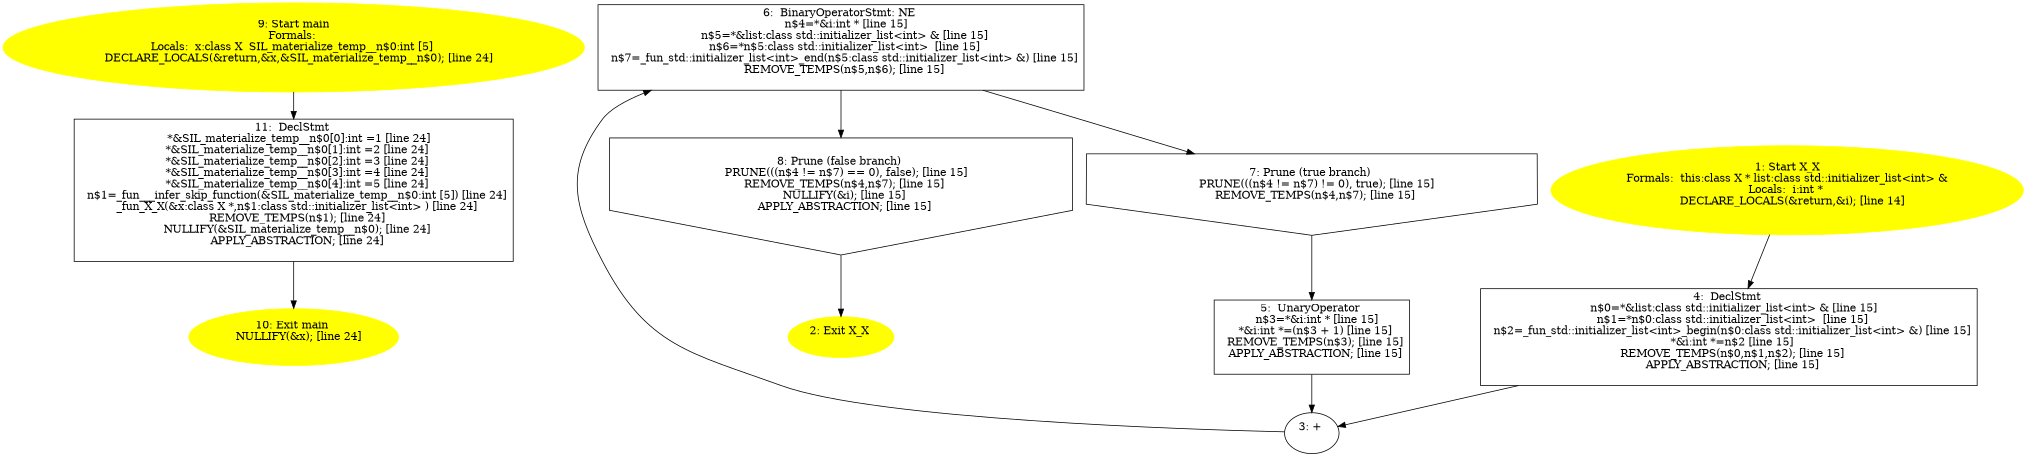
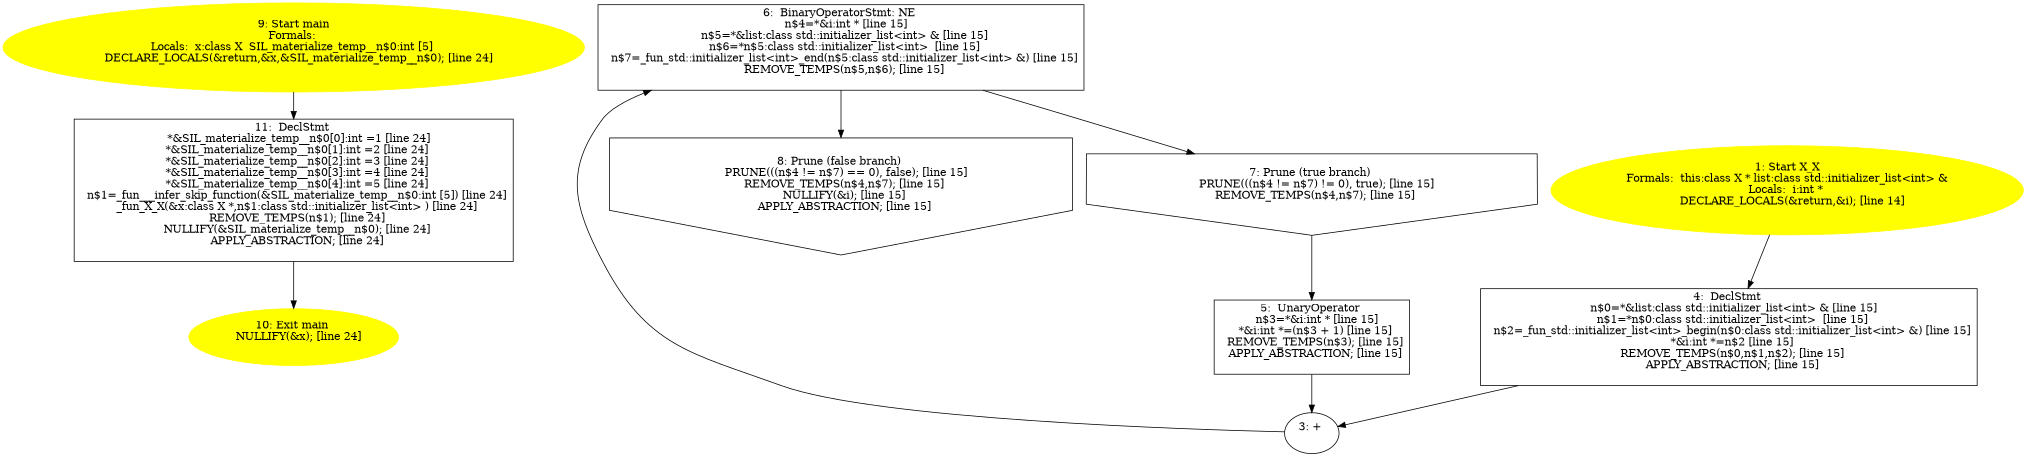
node "2: Exit X_X": removed
